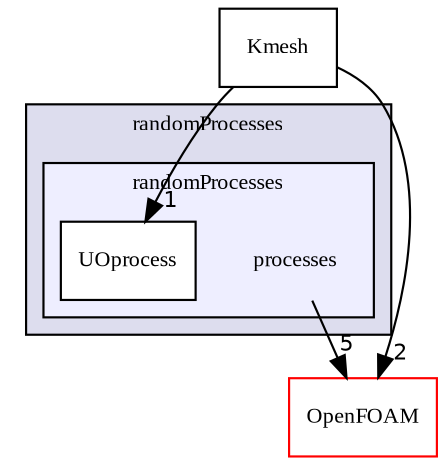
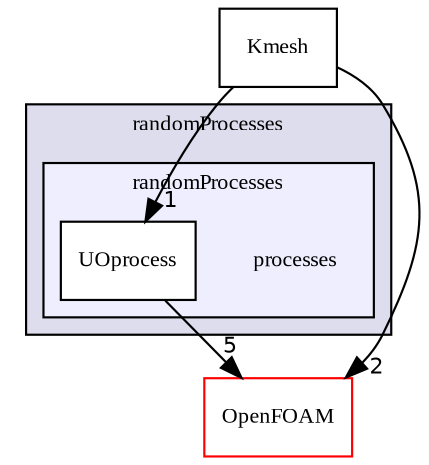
edge "processes" -> "OpenFOAM": now "UOprocess" -> "OpenFOAM"
